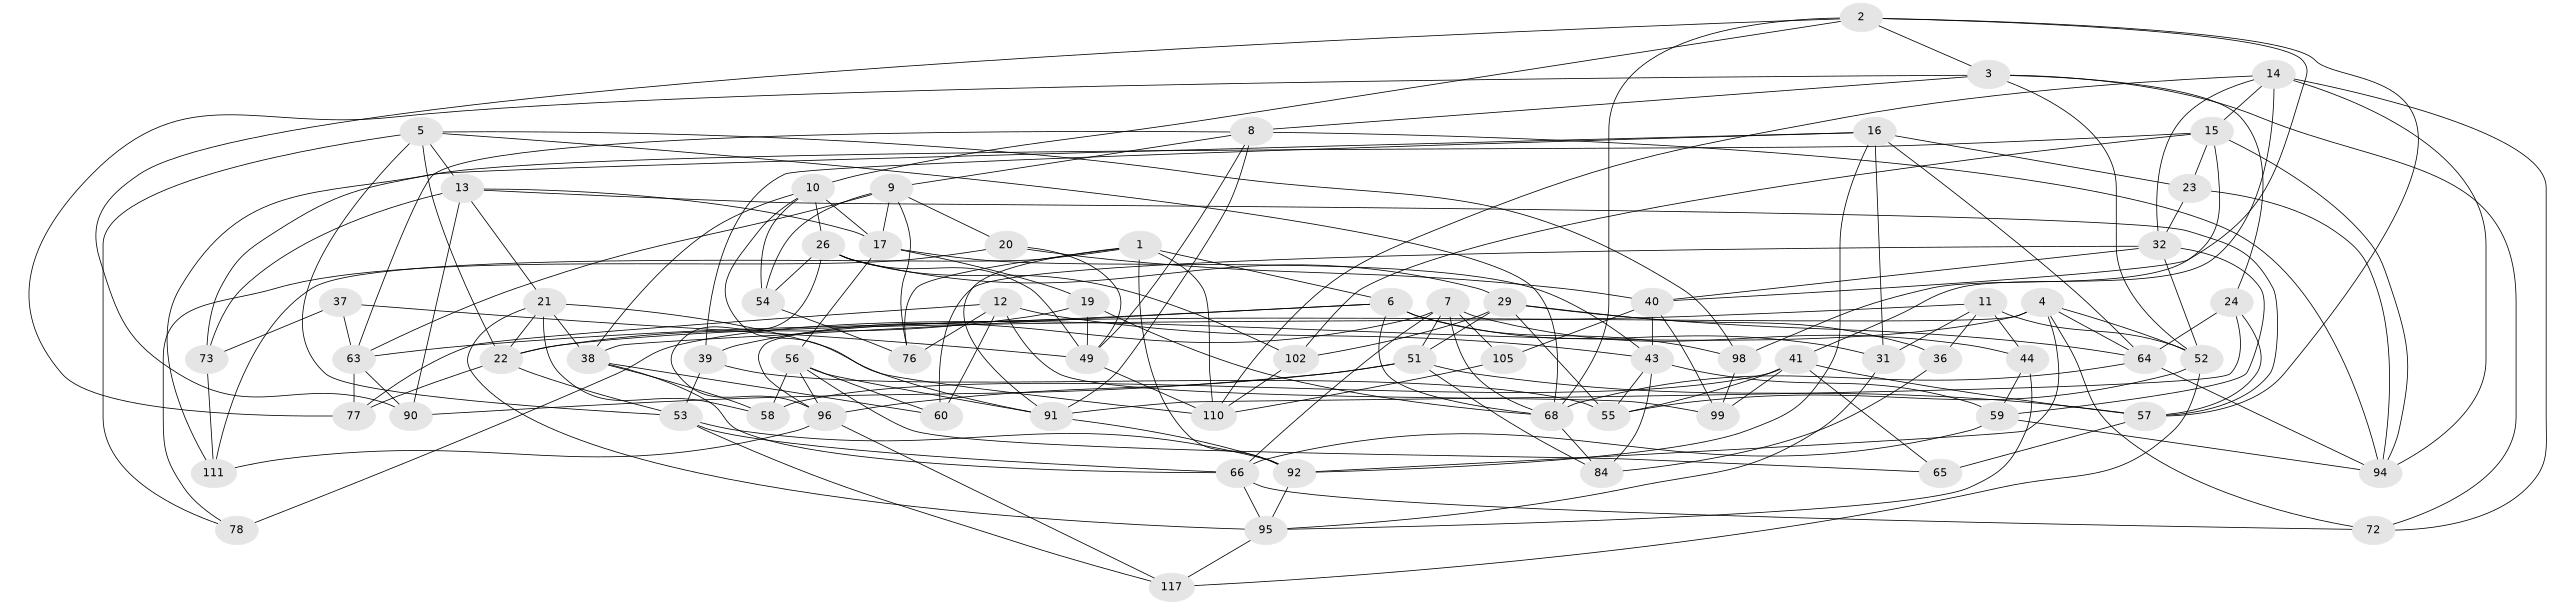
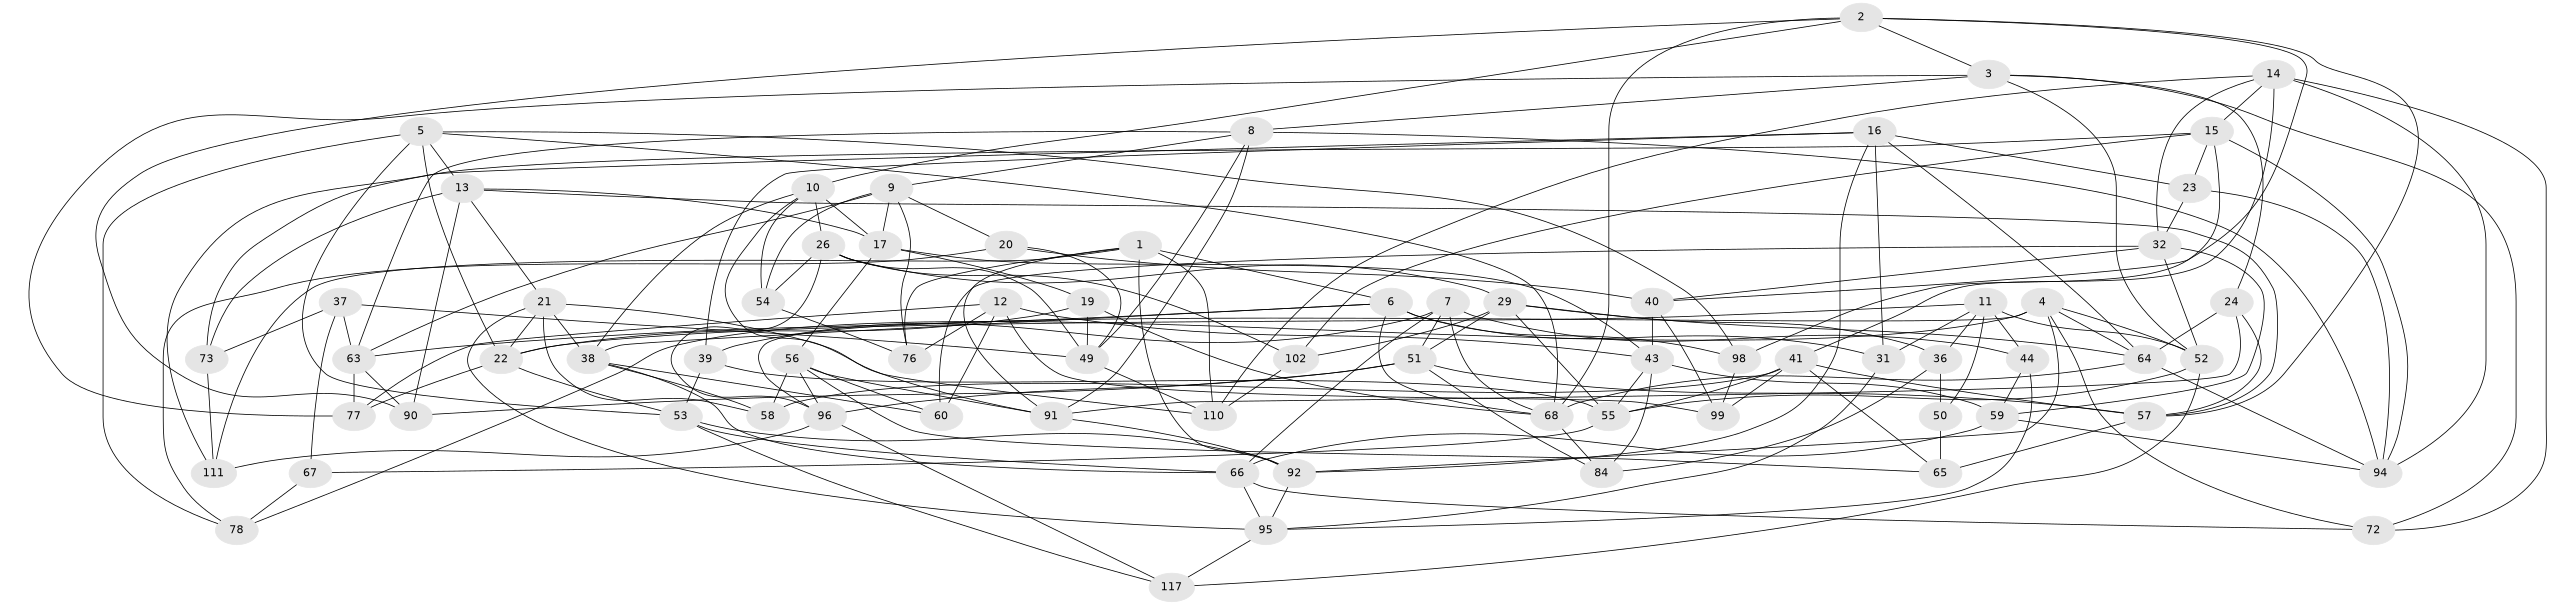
node "105": removed
node "50": added
node "67": added
